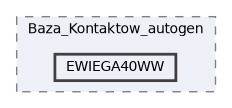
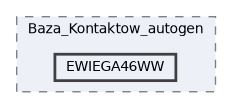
node "EWIEGA40WW": label "EWIEGA40WW" -> "EWIEGA46WW"
